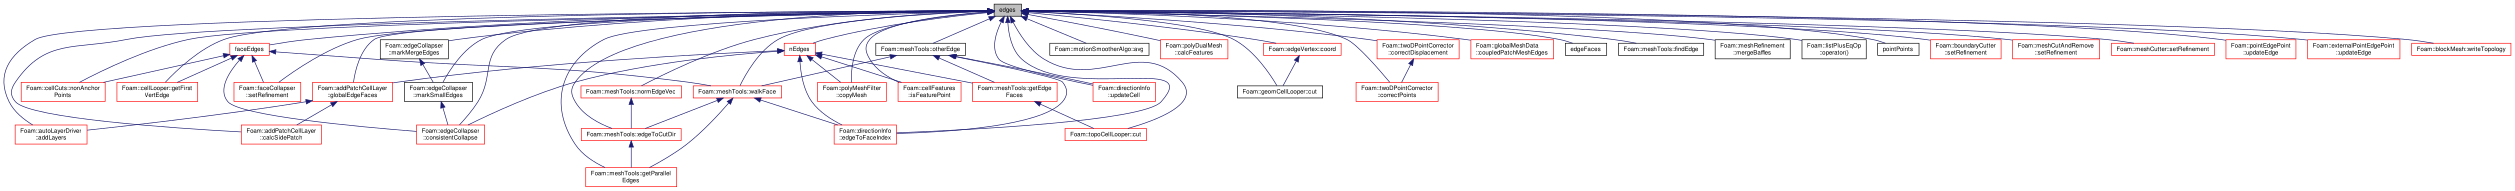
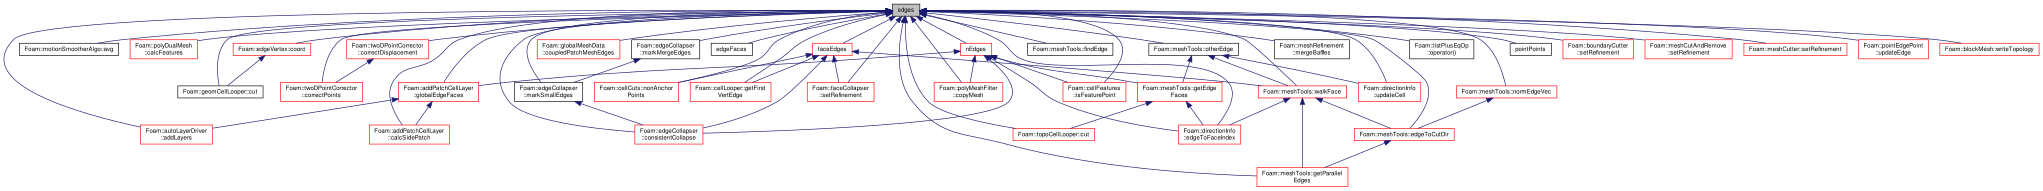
node "Foam::externalPointEdgePoint ::updateEdge": removed
edge "Foam::directionInfo ::edgeToFaceIndex" -> "Foam::meshTools::otherEdge": now "Foam::directionInfo ::edgeToFaceIndex" -> "Foam::meshTools::getEdge Faces"
